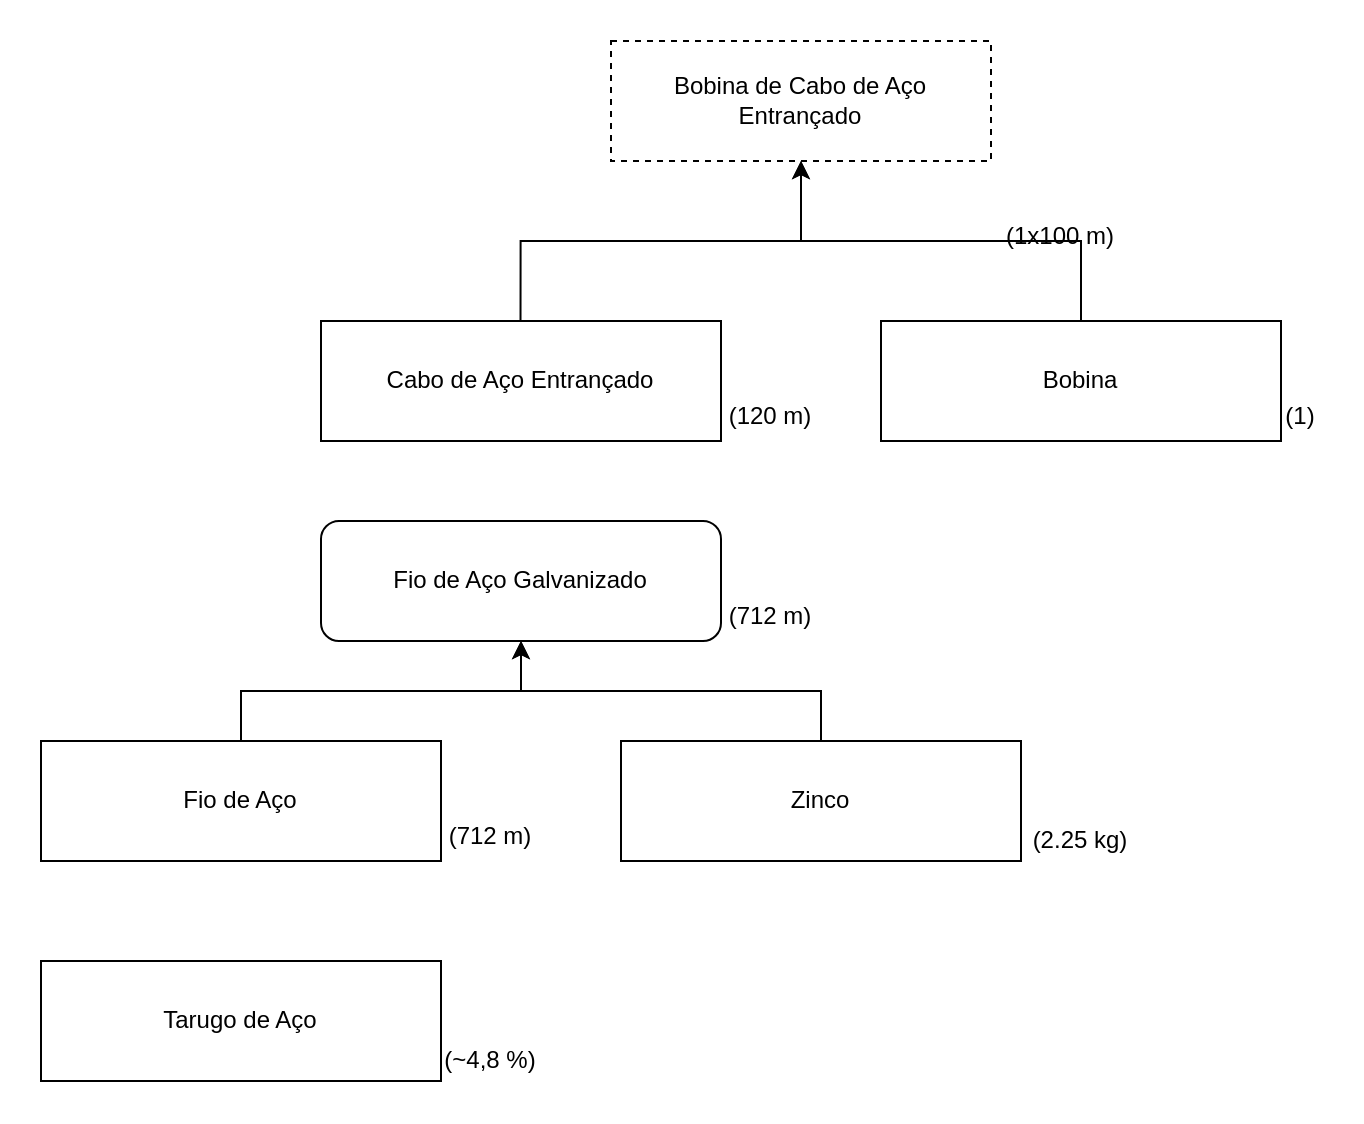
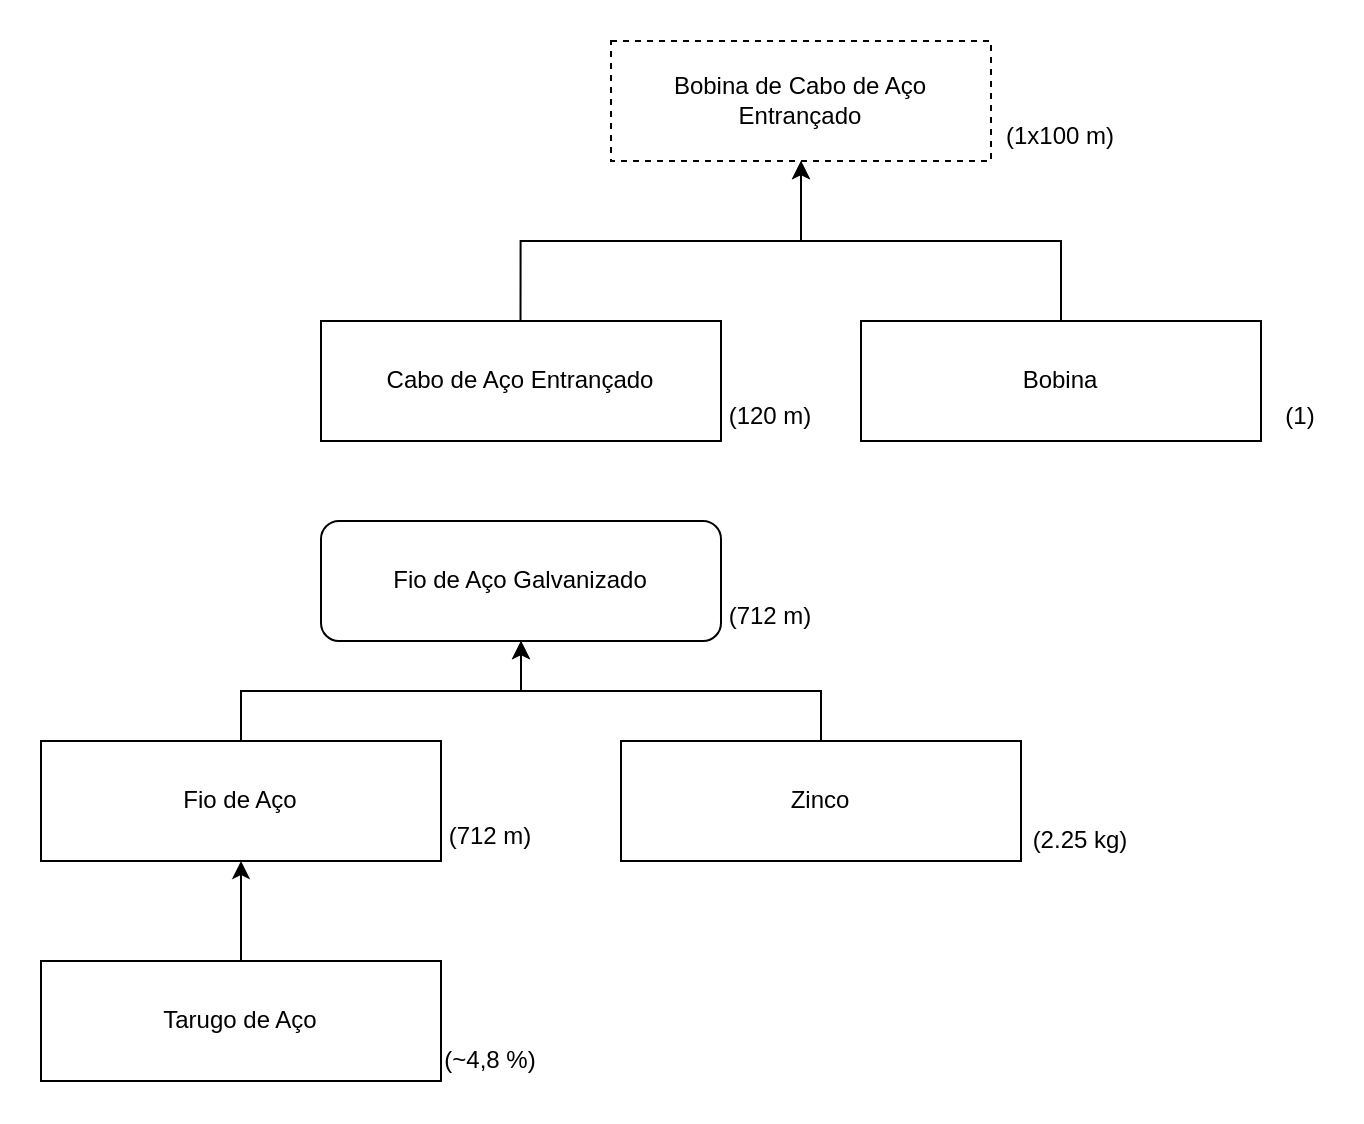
node "(1x100 m)": moved (1061, 236) -> (1061, 136)
node "Bobina": moved (1081, 381) -> (1061, 381)
edge "Tarugo de Aço" -> "Fio de Aço": added
